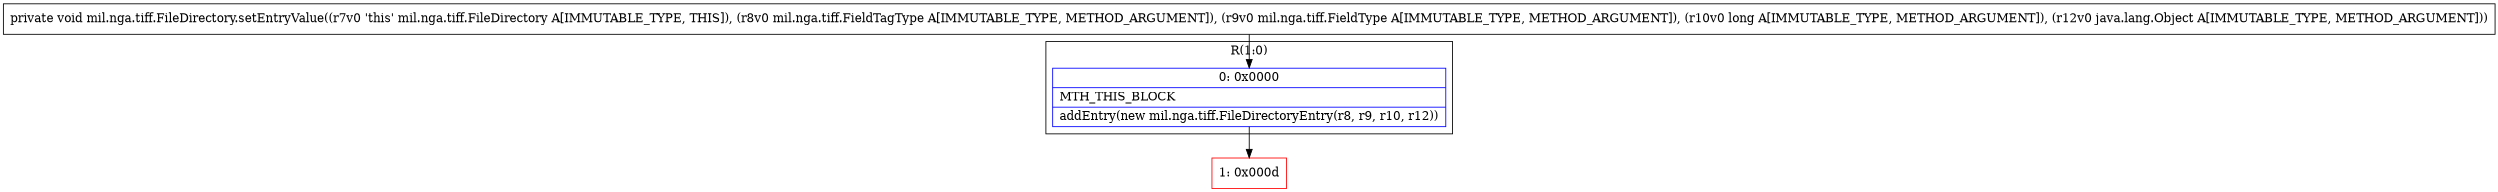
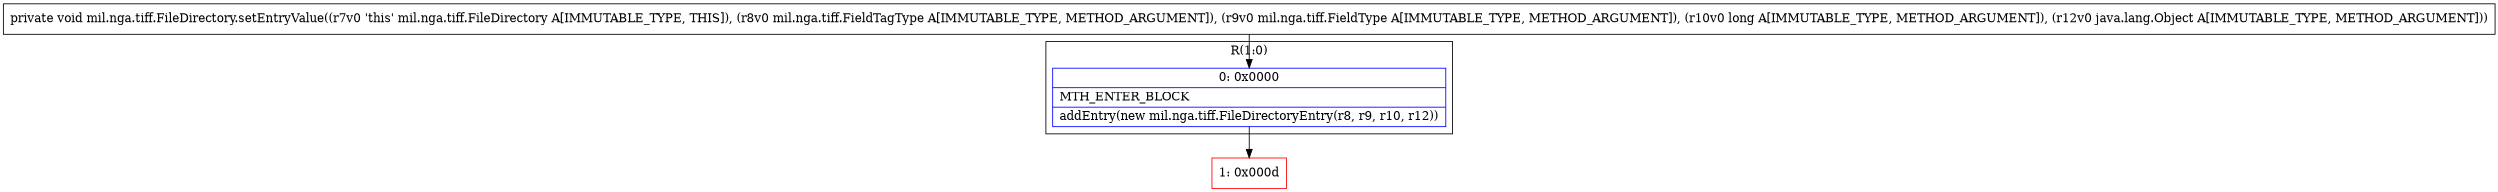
node "0: 0x0000": text "MTH_THIS_BLOCK" -> "MTH_ENTER_BLOCK"
